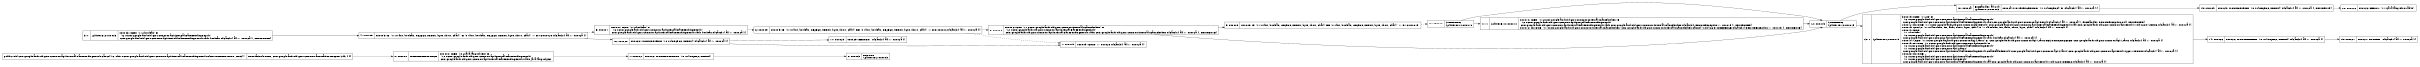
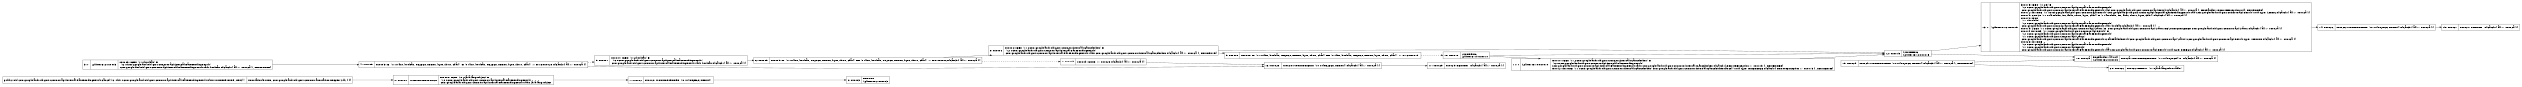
edge "18: 0x002a" -> "19: 0x002b": reversed
edge "16: 0x0028" -> "7: 0x000b": reversed
